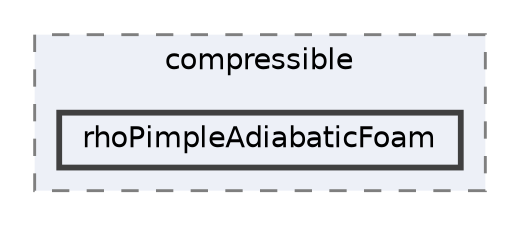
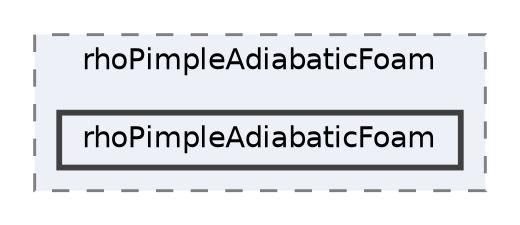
cluster "compressible": label "compressible" -> "rhoPimpleAdiabaticFoam"
